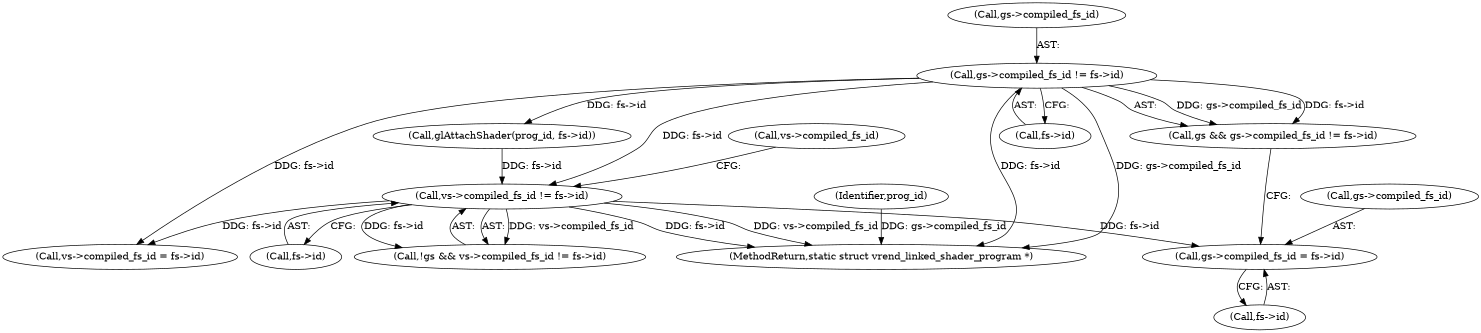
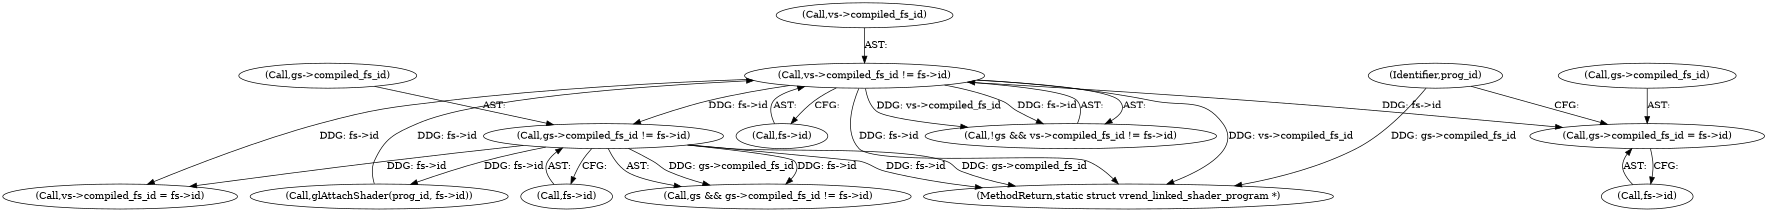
edge "(Call,gs->compiled_fs_id != fs->id)" -> "(Call,vs->compiled_fs_id != fs->id)": reversed
edge "(Call,vs->compiled_fs_id)" -> "(Call,vs->compiled_fs_id != fs->id)": label "CFG: " -> "AST: "
edge "(Call,gs && gs->compiled_fs_id != fs->id)" -> "(Call,gs->compiled_fs_id = fs->id)": now "(Identifier,prog_id)" -> "(Call,gs->compiled_fs_id = fs->id)"
